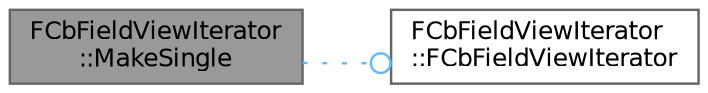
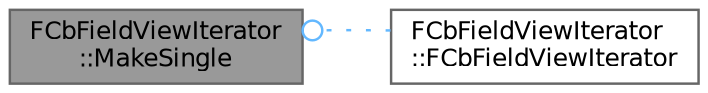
edge "FCbFieldViewIterator ::MakeSingle" -> "FCbFieldViewIterator ::FCbFieldViewIterator": reversed
